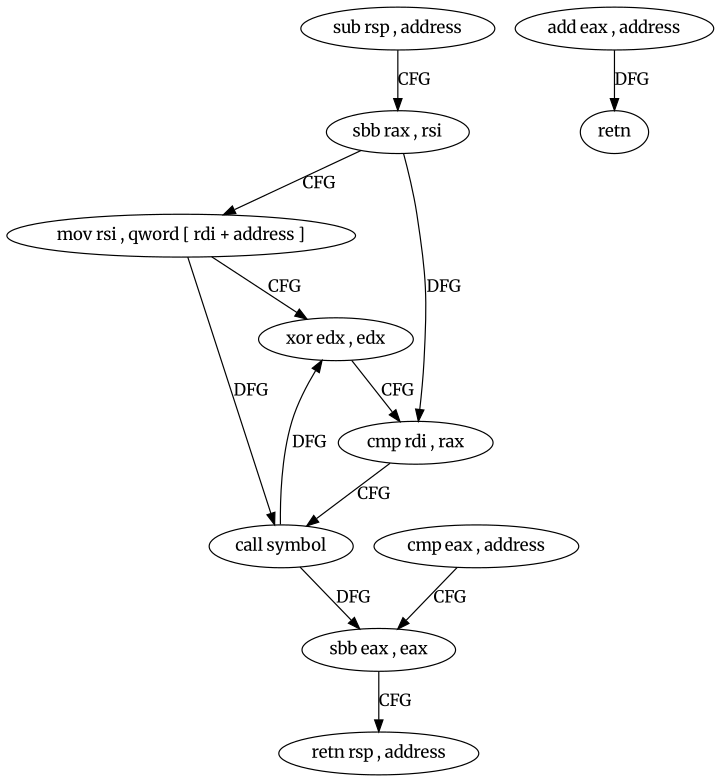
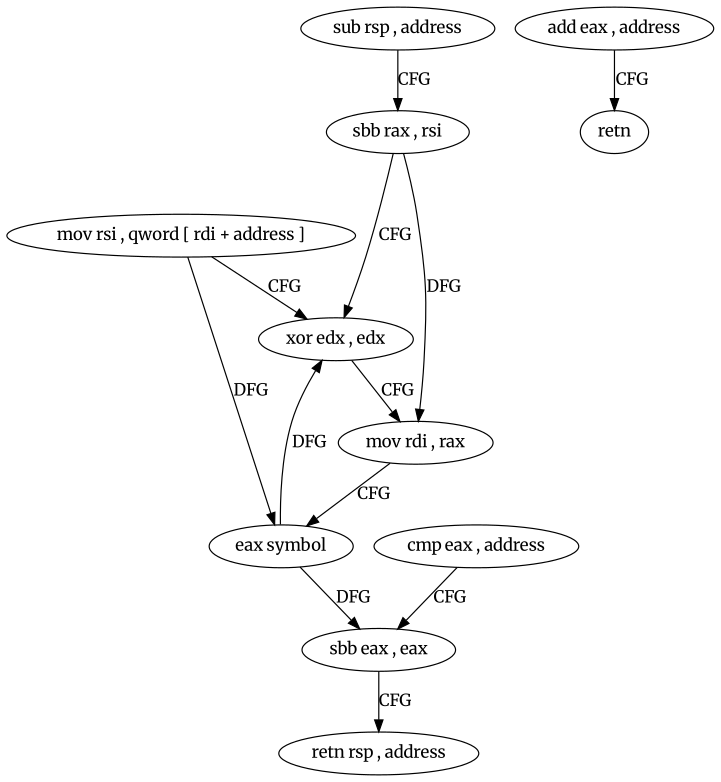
edge "add eax , address" -> "retn": label "DFG" -> "CFG"
edge "sbb rax , rsi" -> "mov rsi , qword [ rdi + address ]": now "sbb rax , rsi" -> "xor edx , edx"
node "cmp rdi , rax": label "cmp rdi , rax" -> "mov rdi , rax"
node "call symbol": label "call symbol" -> "eax symbol"
